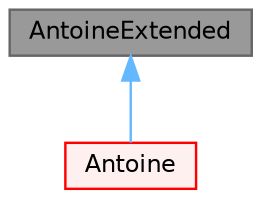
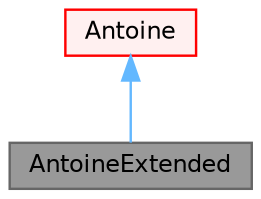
edge "Antoine" -> "AntoineExtended": reversed
